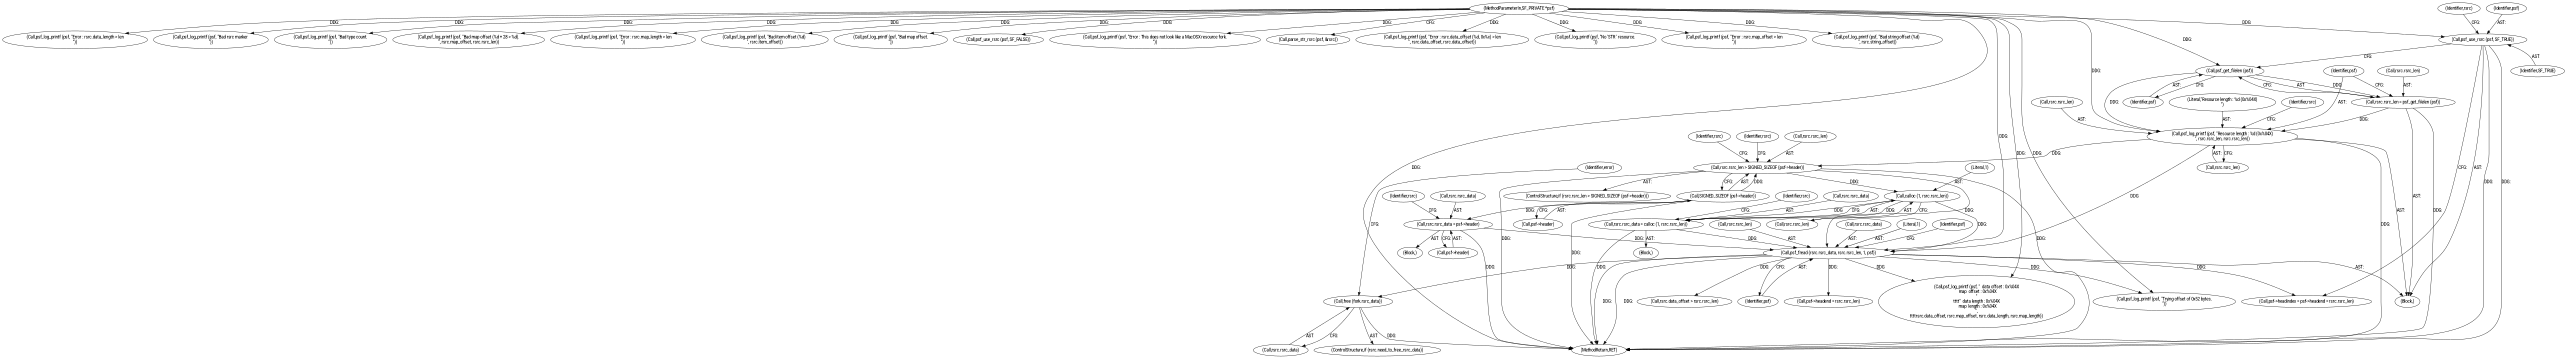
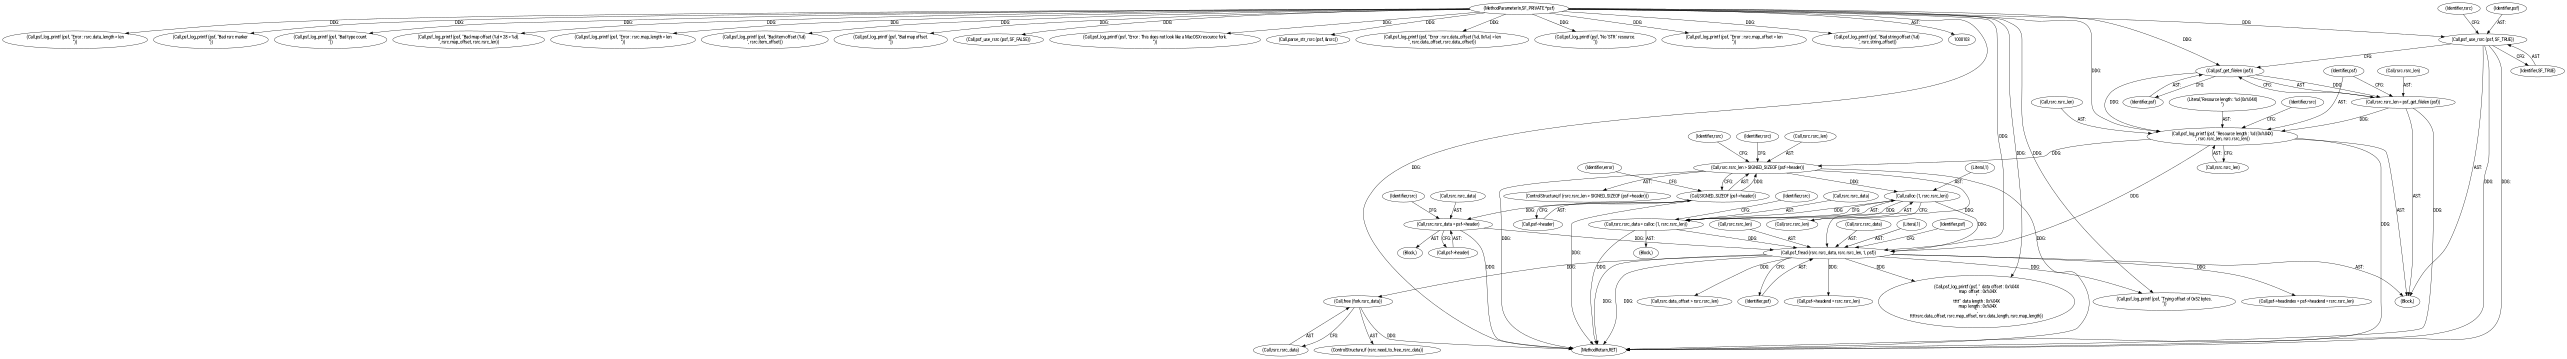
edge "(MethodParameterIn,SF_PRIVATE *psf)" -> "(Call,parse_str_rsrc (psf, &rsrc))": label "CFG: " -> "DDG: "
node "1000103": added
edge "(Identifier,error)" -> "(Call,free (fork.rsrc_data))": now "(Identifier,error)" -> "(Call,SIGNED_SIZEOF (psf->header))"
edge "(Call,psf_use_rsrc (psf, SF_TRUE))" -> "(Call,psf->headindex = psf->headend = rsrc.rsrc_len)": now "(Call,psf_use_rsrc (psf, SF_TRUE))" -> "(Identifier,SF_TRUE)"
